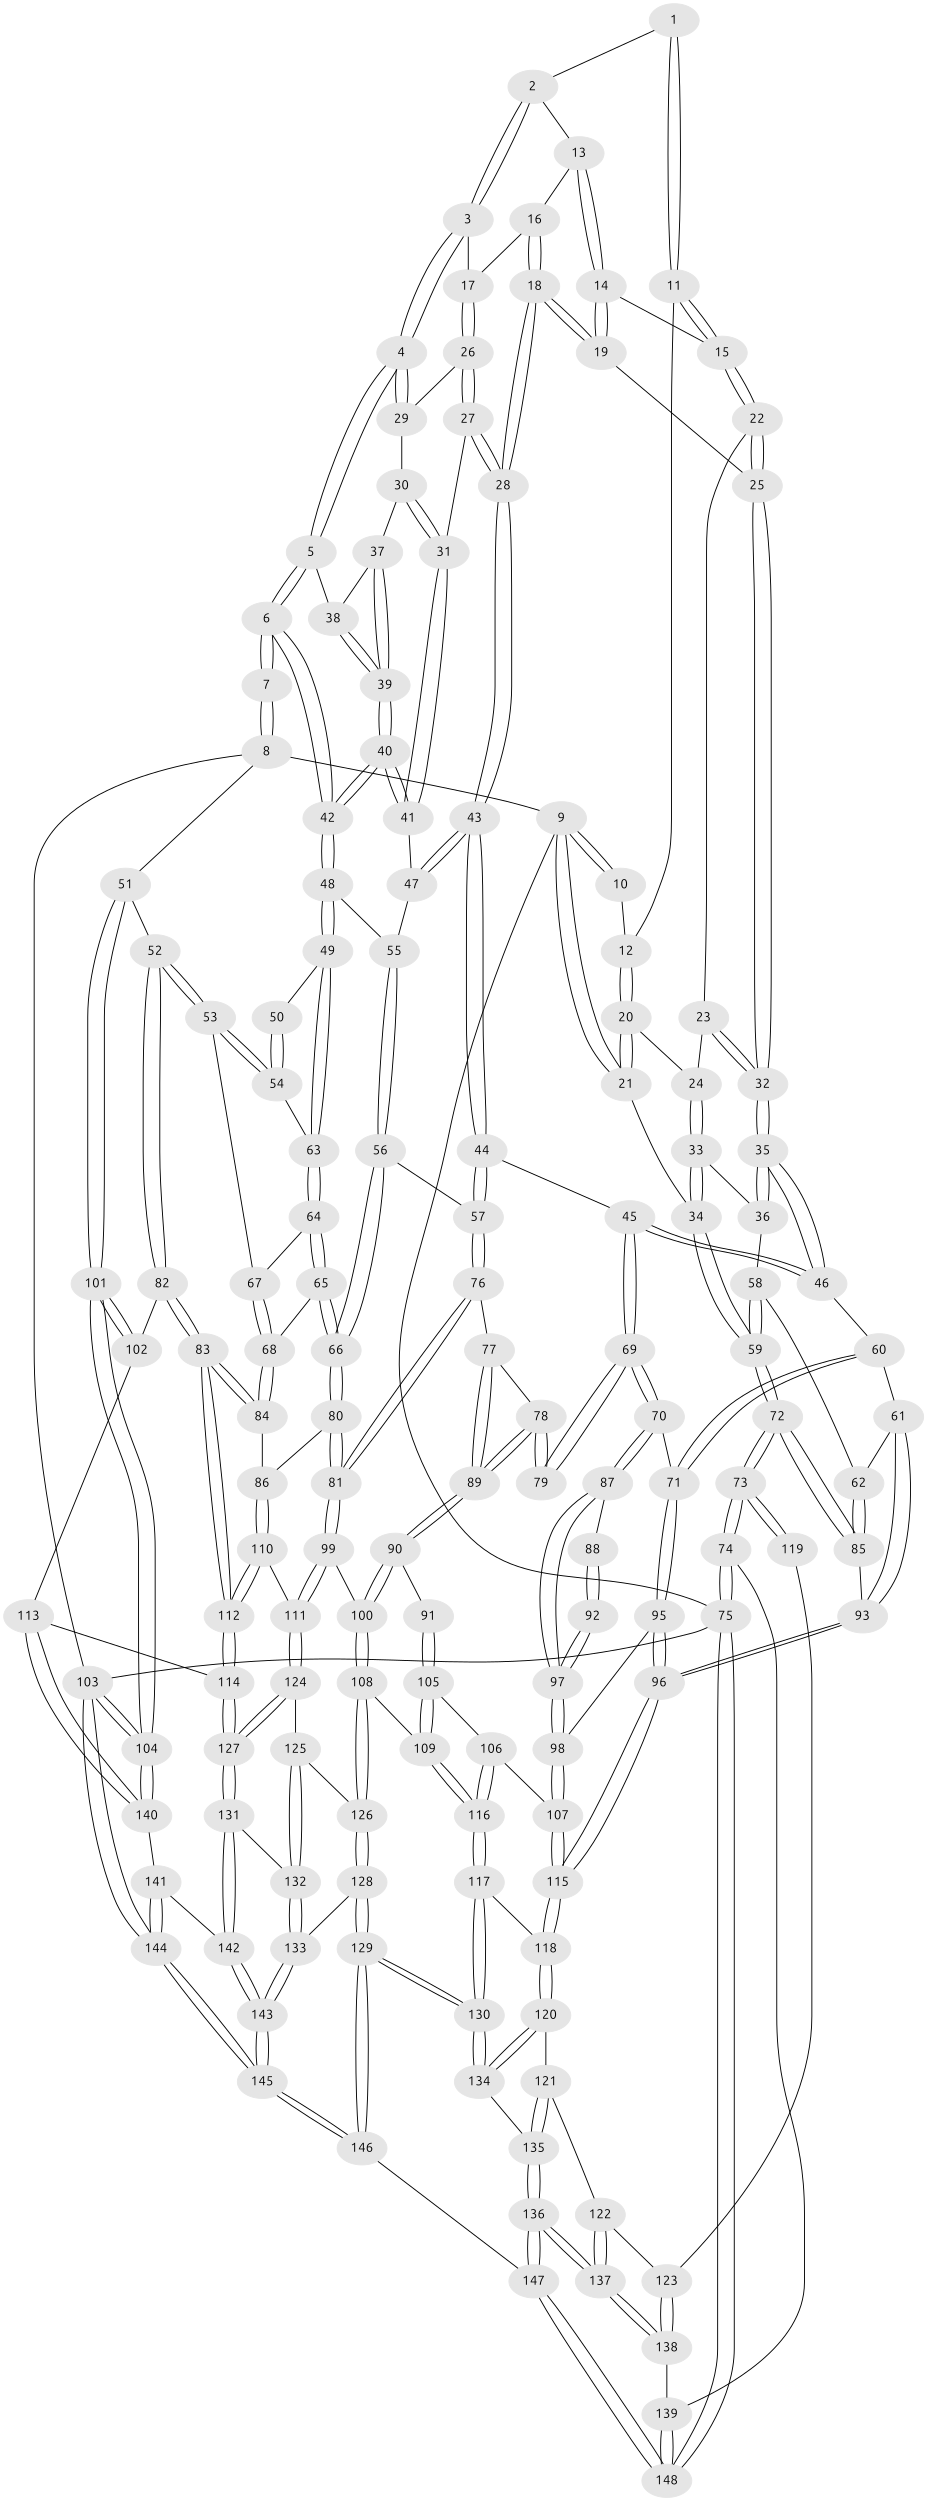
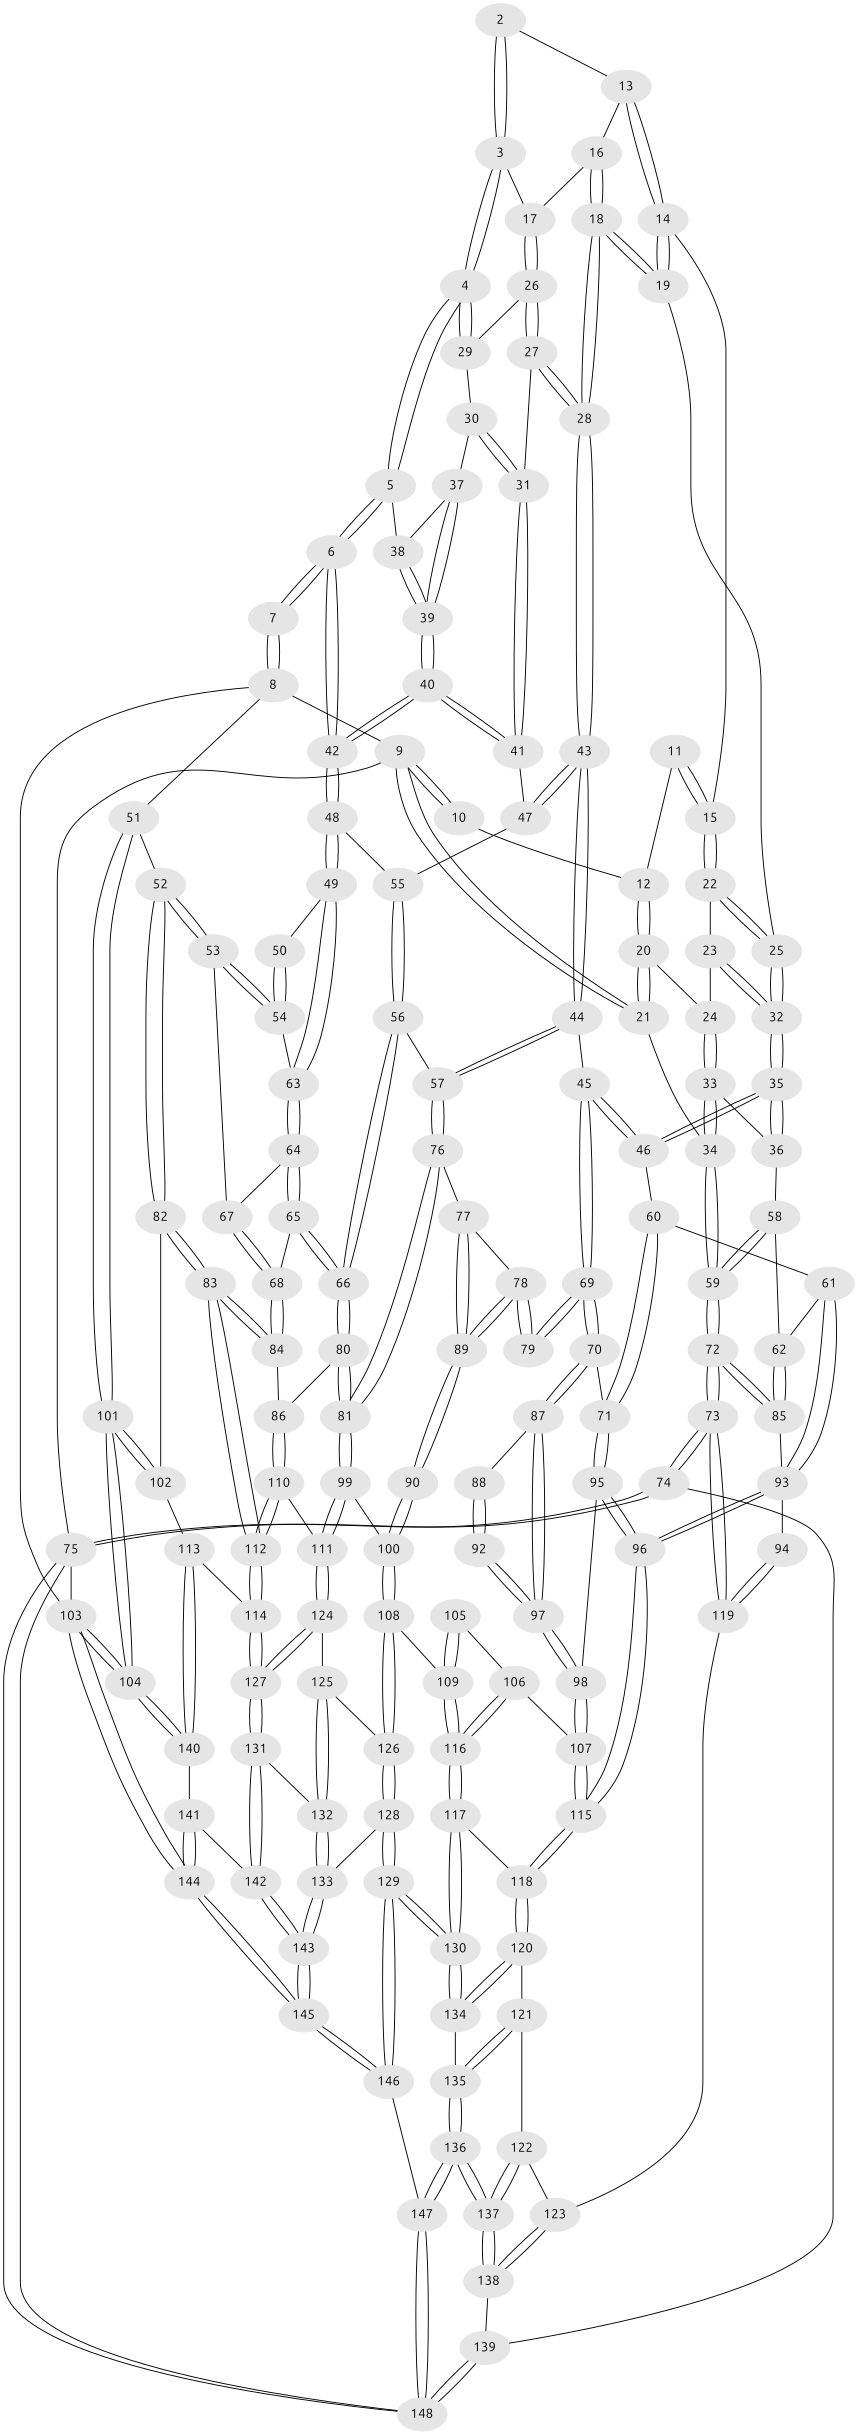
node "1": removed
node "94": added
node "91": removed
